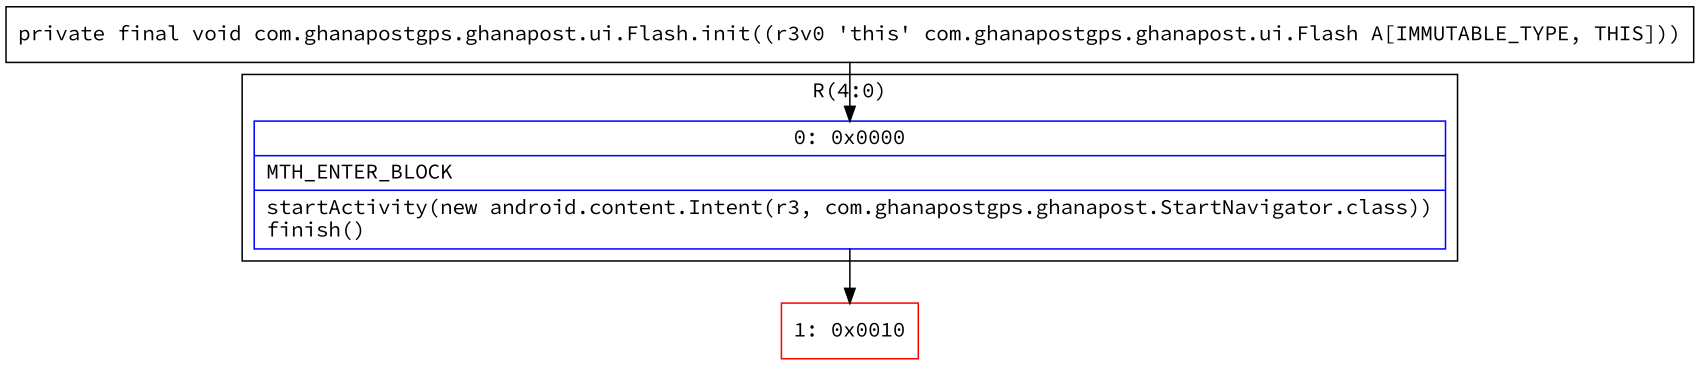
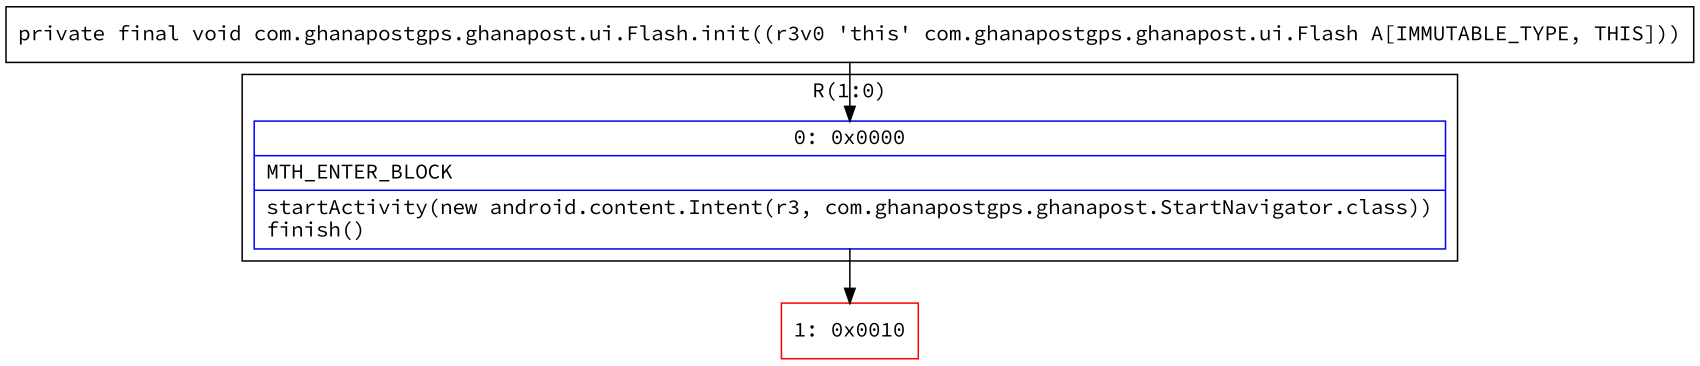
cluster "R(4:0)": label "R(4:0)" -> "R(1:0)"
